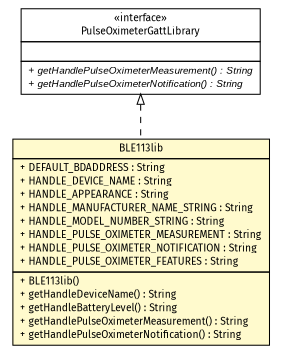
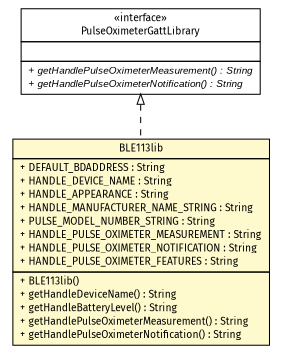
node "BLE113lib": text "+ HANDLE_MODEL_NUMBER_STRING : String" -> "+ PULSE_MODEL_NUMBER_STRING : String"
